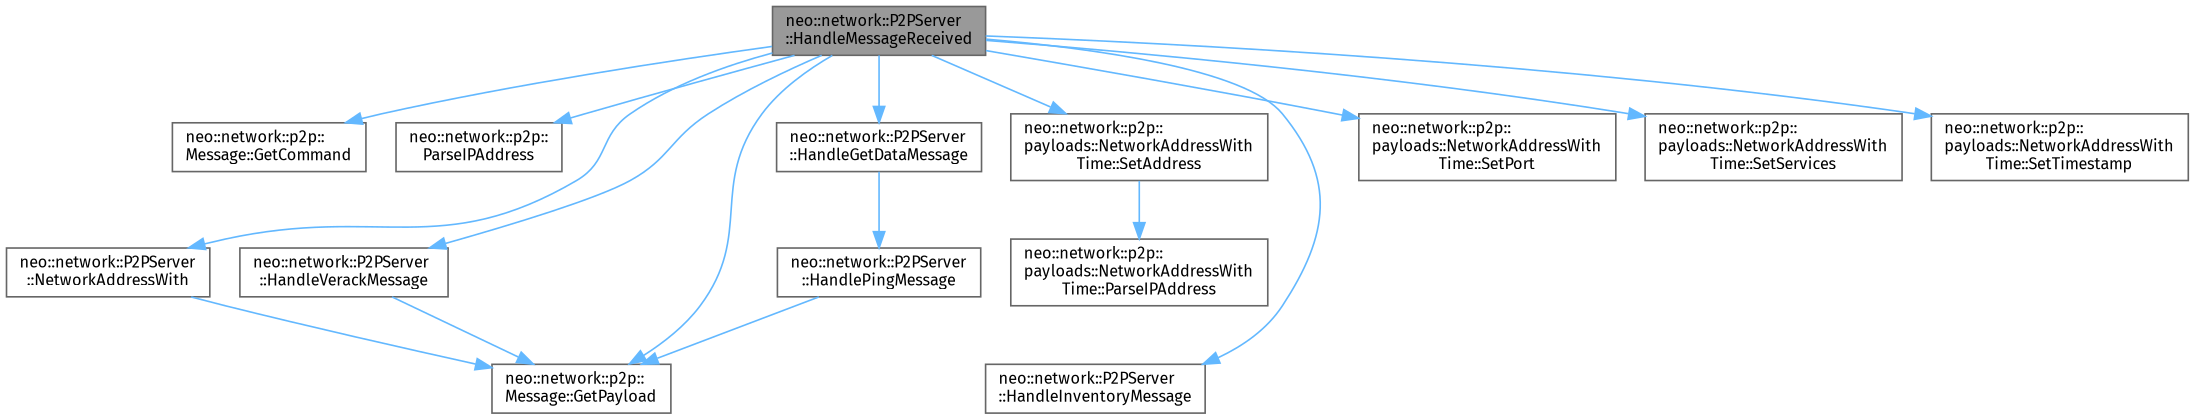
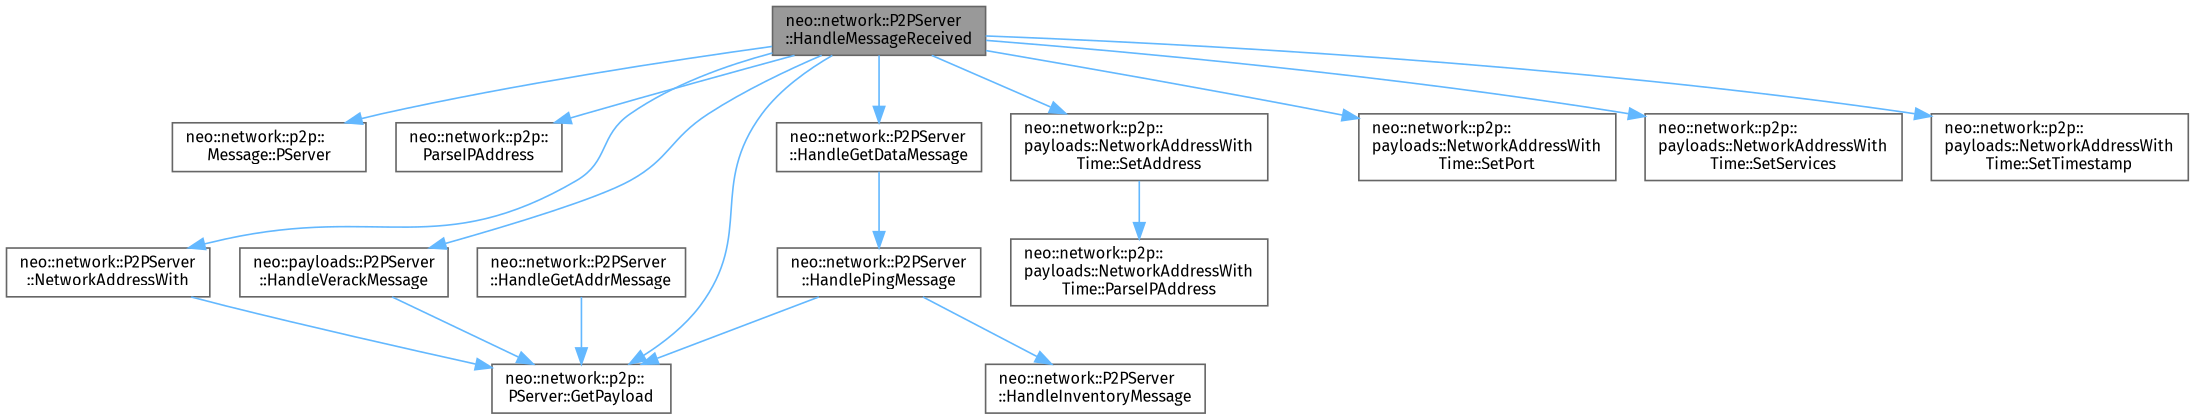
edge "neo::network::P2PServer ::HandleMessageReceived" -> "neo::network::P2PServer ::HandleInventoryMessage": now "neo::network::P2PServer ::HandlePingMessage" -> "neo::network::P2PServer ::HandleInventoryMessage"
node "neo::network::p2p:: Message::GetCommand": label "neo::network::p2p:: Message::GetCommand" -> "neo::network::p2p:: Message::PServer"
node "neo::network::P2PServer ::HandleVerackMessage": label "neo::network::P2PServer ::HandleVerackMessage" -> "neo::payloads::P2PServer ::HandleVerackMessage"
node "neo::network::P2PServer ::HandleGetAddrMessage": added
node "neo::network::p2p:: Message::GetPayload": label "neo::network::p2p:: Message::GetPayload" -> "neo::network::p2p:: PServer::GetPayload"
